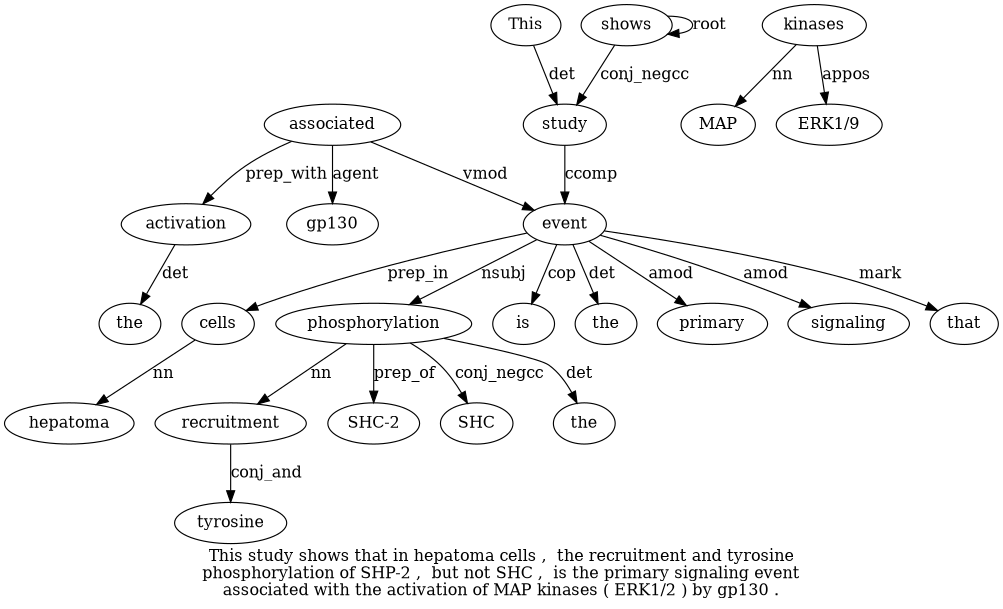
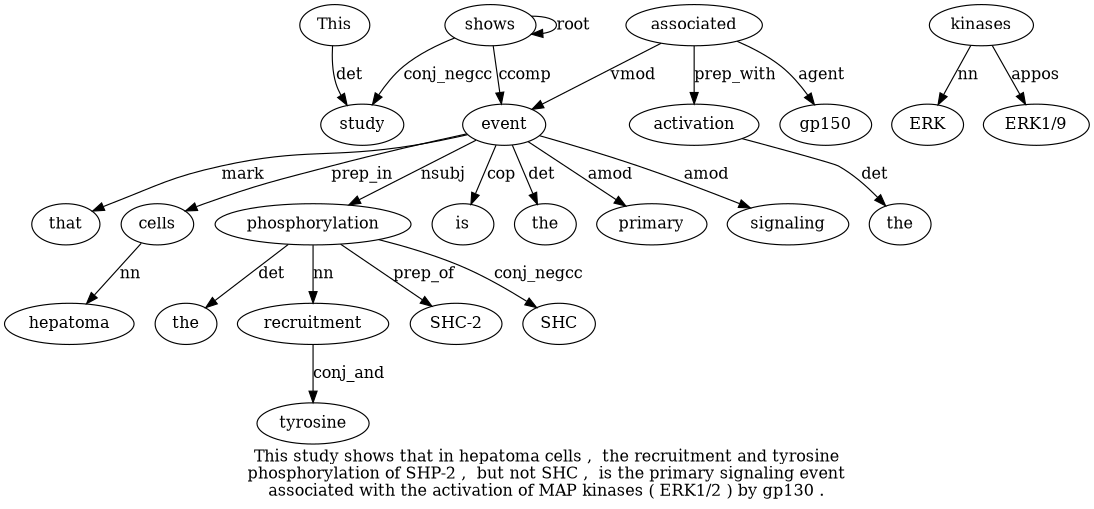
node "MAP": label "MAP" -> "ERK"
edge "study" -> "event": now "shows" -> "event"
node "gp130": label "gp130" -> "gp150"
